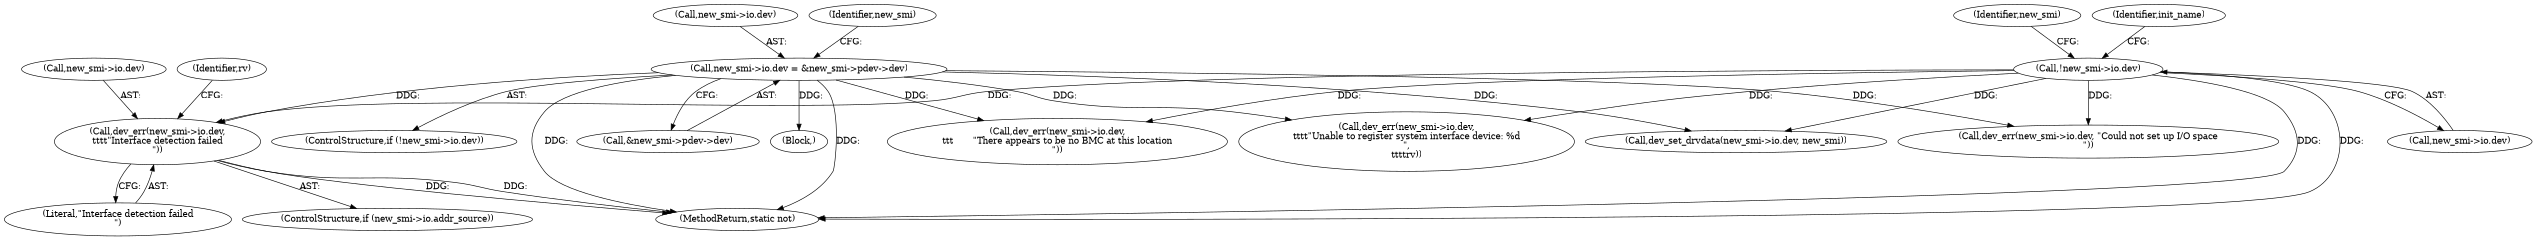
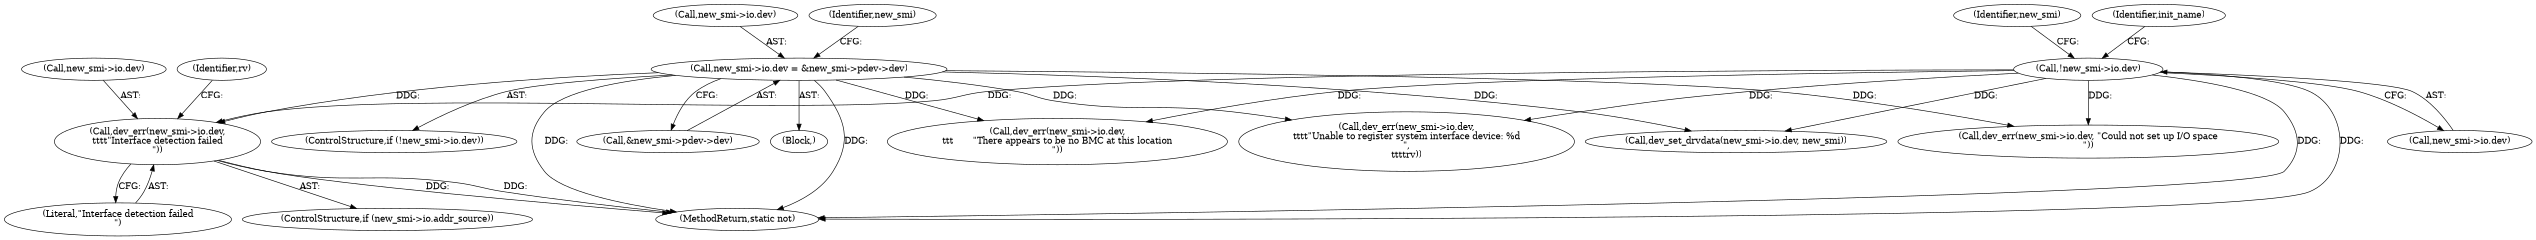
edge "(Call,new_smi->io.dev = &new_smi->pdev->dev)" -> "(Block,)": label "DDG: " -> "AST: "
